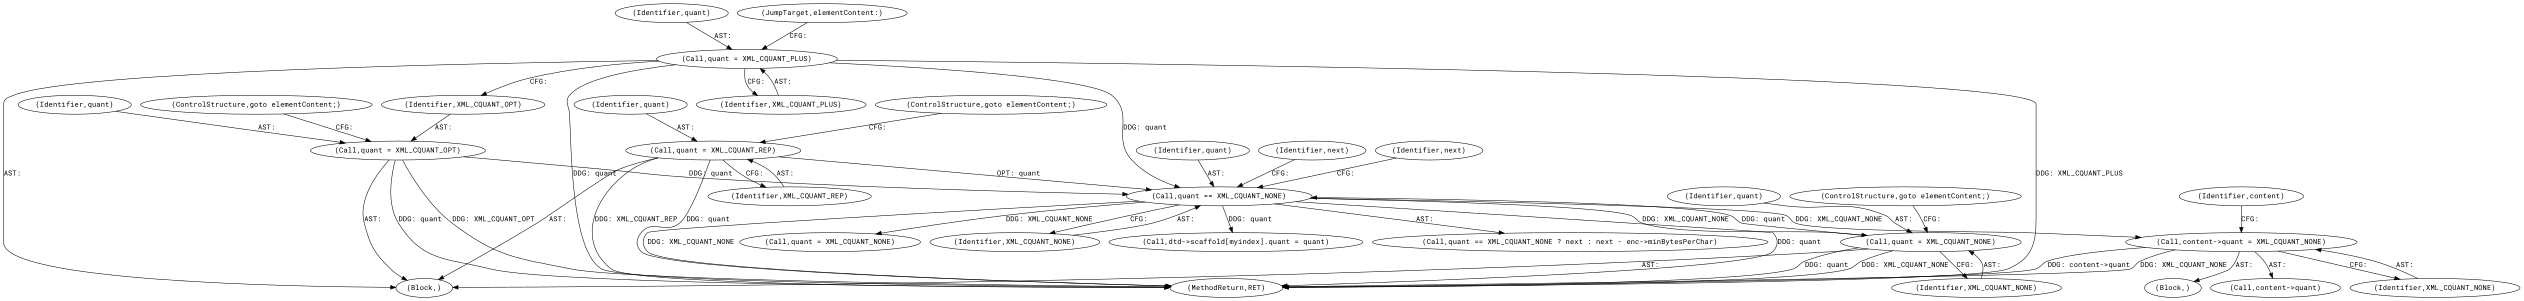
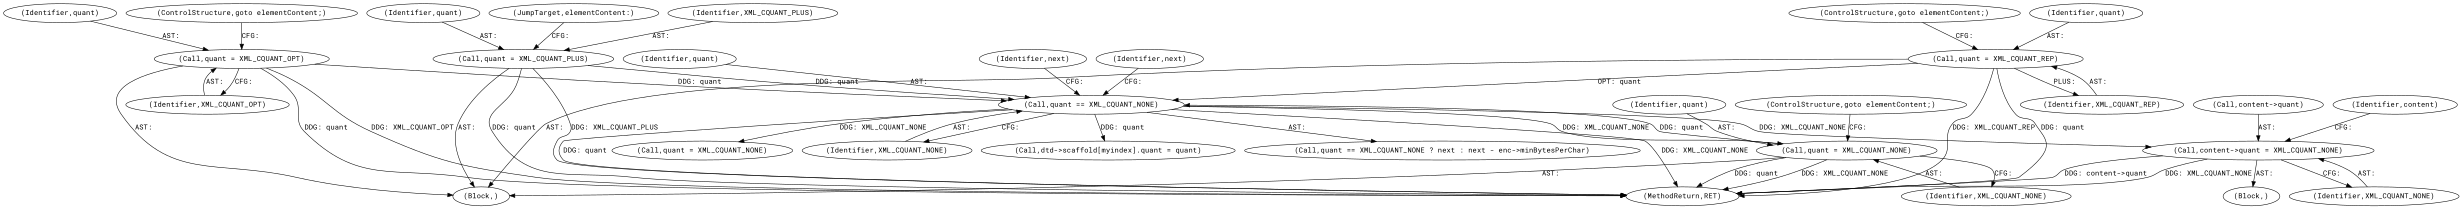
edge "(Call,quant = XML_CQUANT_PLUS)" -> "(Identifier,XML_CQUANT_OPT)": now "(Call,quant = XML_CQUANT_OPT)" -> "(Identifier,XML_CQUANT_OPT)"
edge "(Call,quant = XML_CQUANT_PLUS)" -> "(Identifier,XML_CQUANT_PLUS)": removed, label "CFG:"
edge "(Call,quant = XML_CQUANT_REP)" -> "(Identifier,XML_CQUANT_REP)": label "CFG: " -> "PLUS: "
edge "(Call,content->quant = XML_CQUANT_NONE)" -> "(Call,content->quant)": reversed
